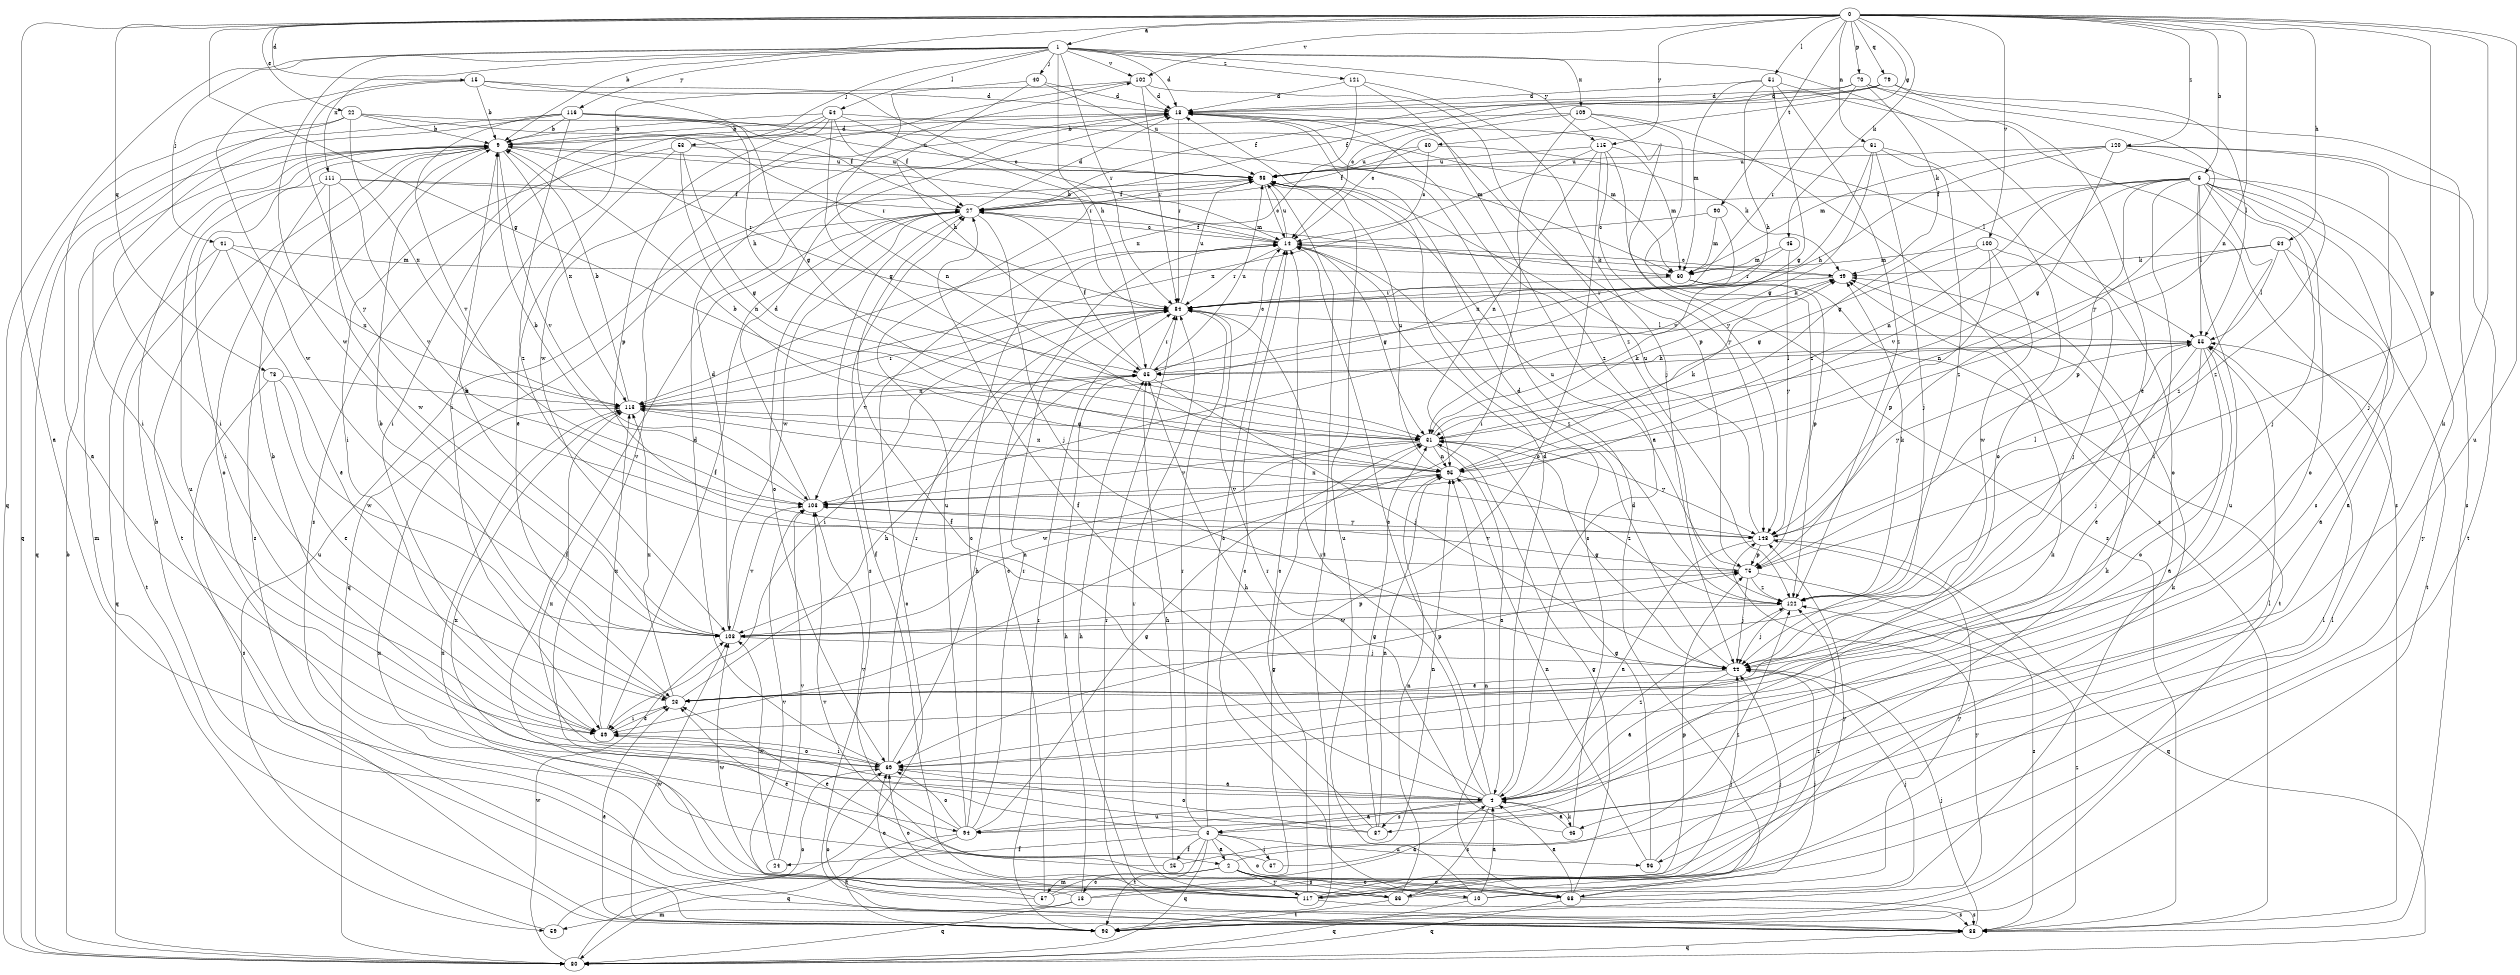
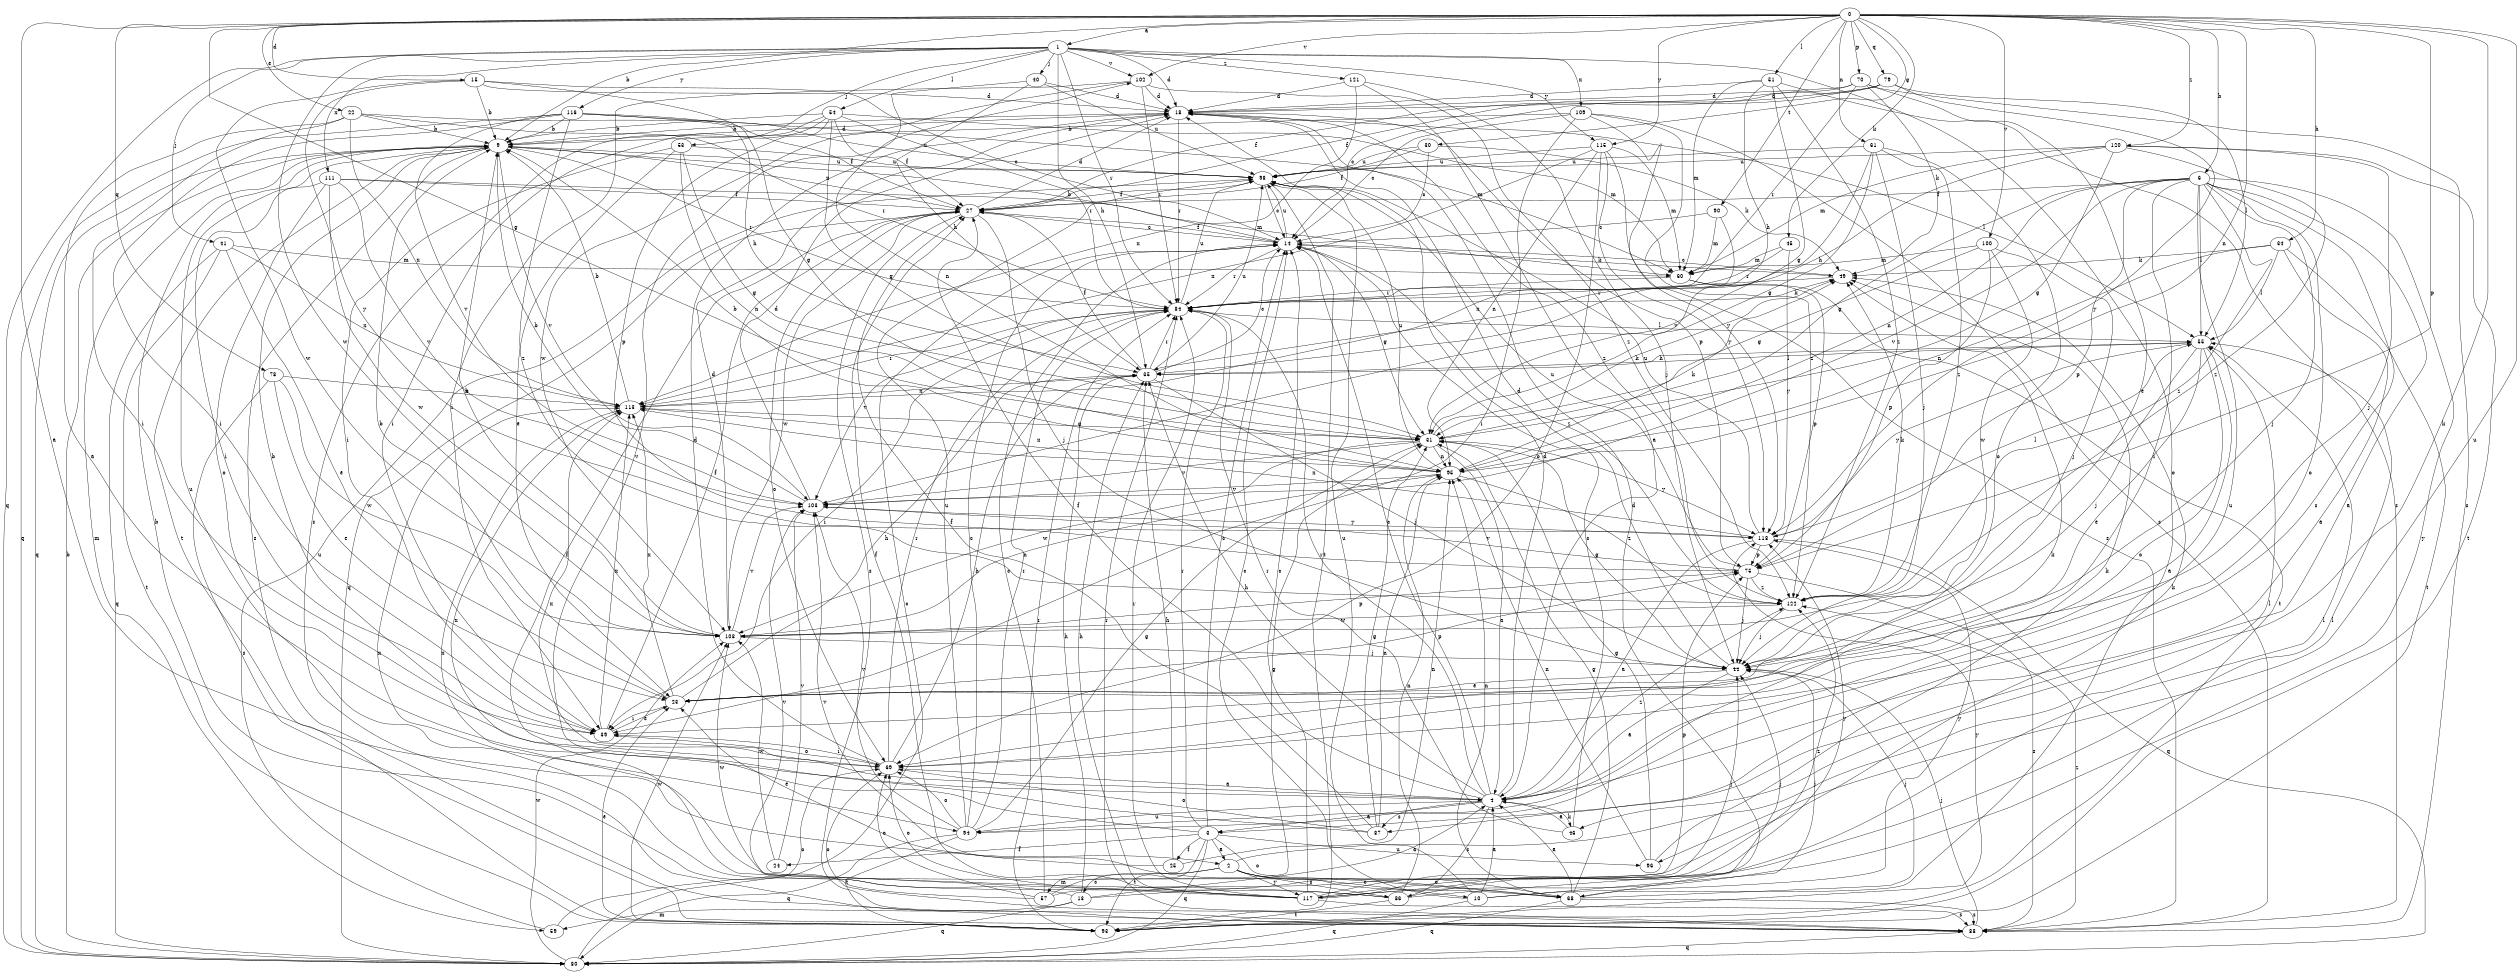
edge "9" -> "113": now "9" -> "27"
node "148": label "148" -> "118"
node "37": removed
